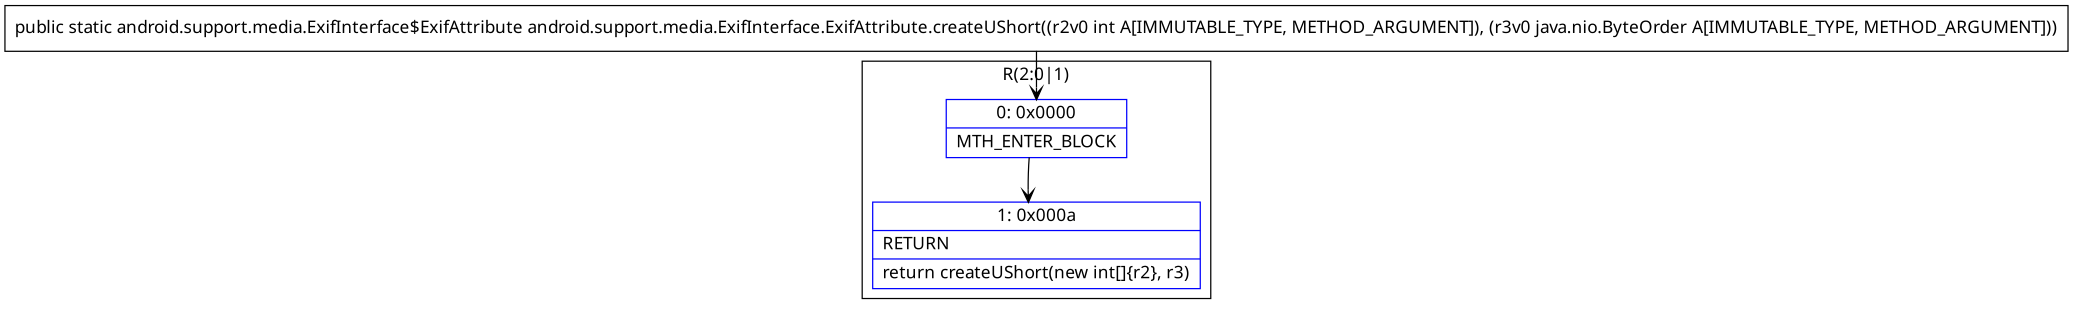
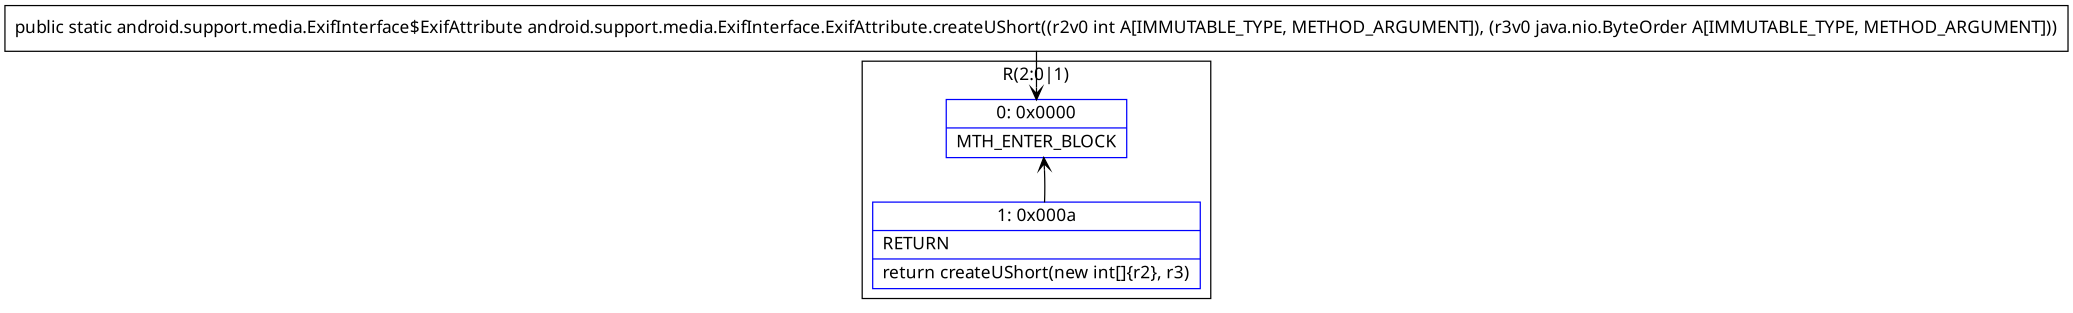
edge "0: 0x0000" -> "1: 0x000a": reversed
